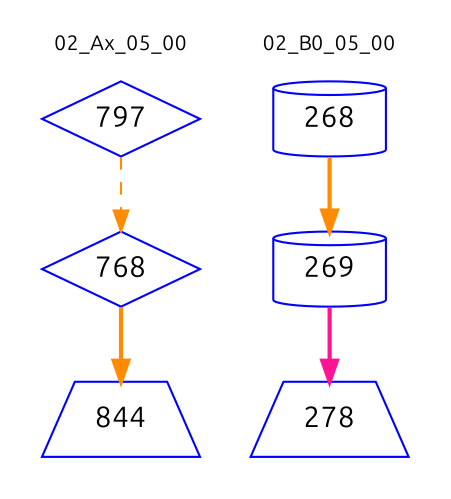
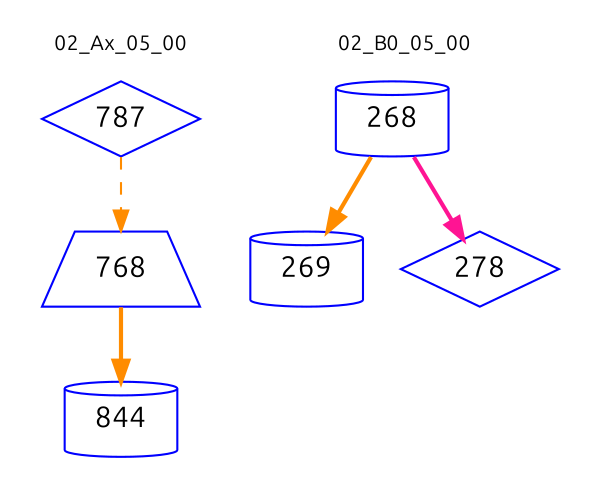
node "797": label "797" -> "787"
node "768": shape diamond -> trapezium
edge "269" -> "278": now "268" -> "278"
node "844": shape trapezium -> cylinder
node "278": shape trapezium -> diamond
